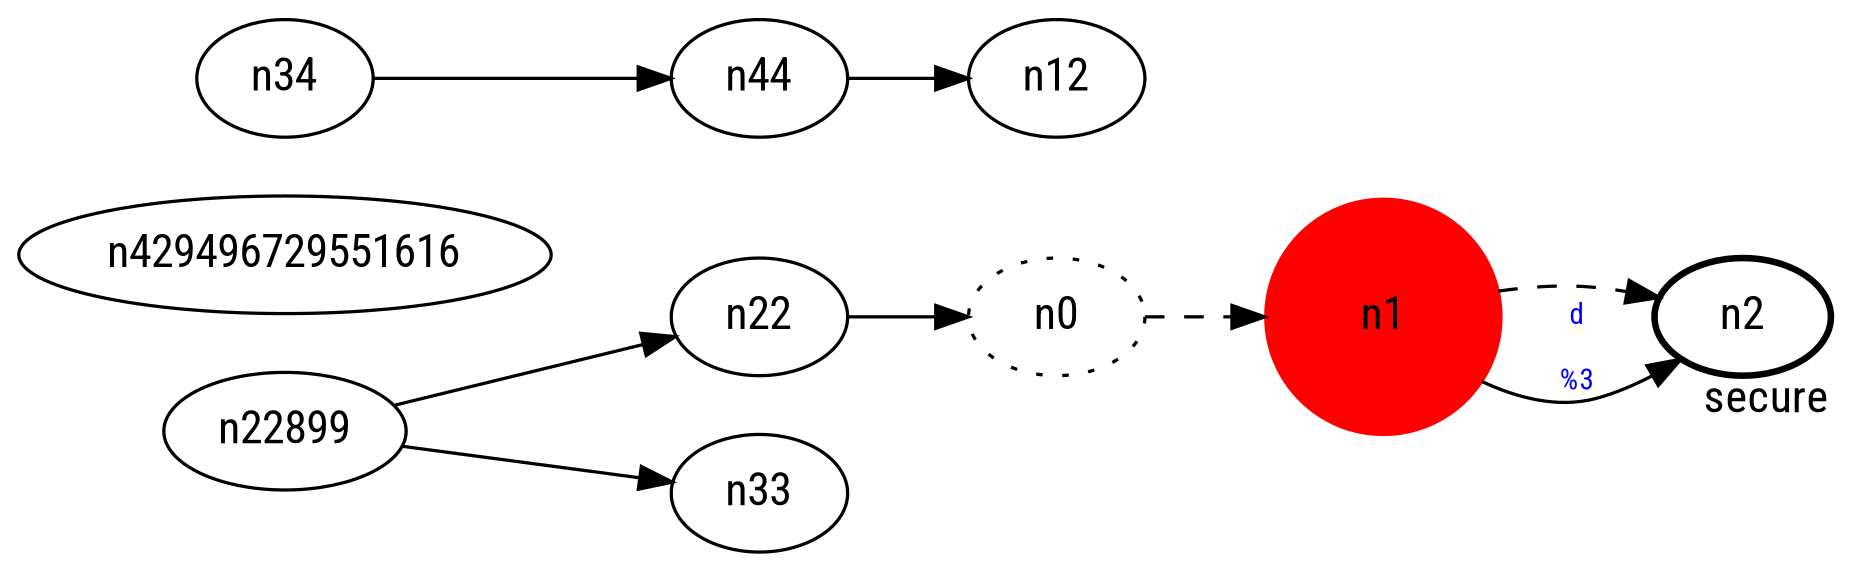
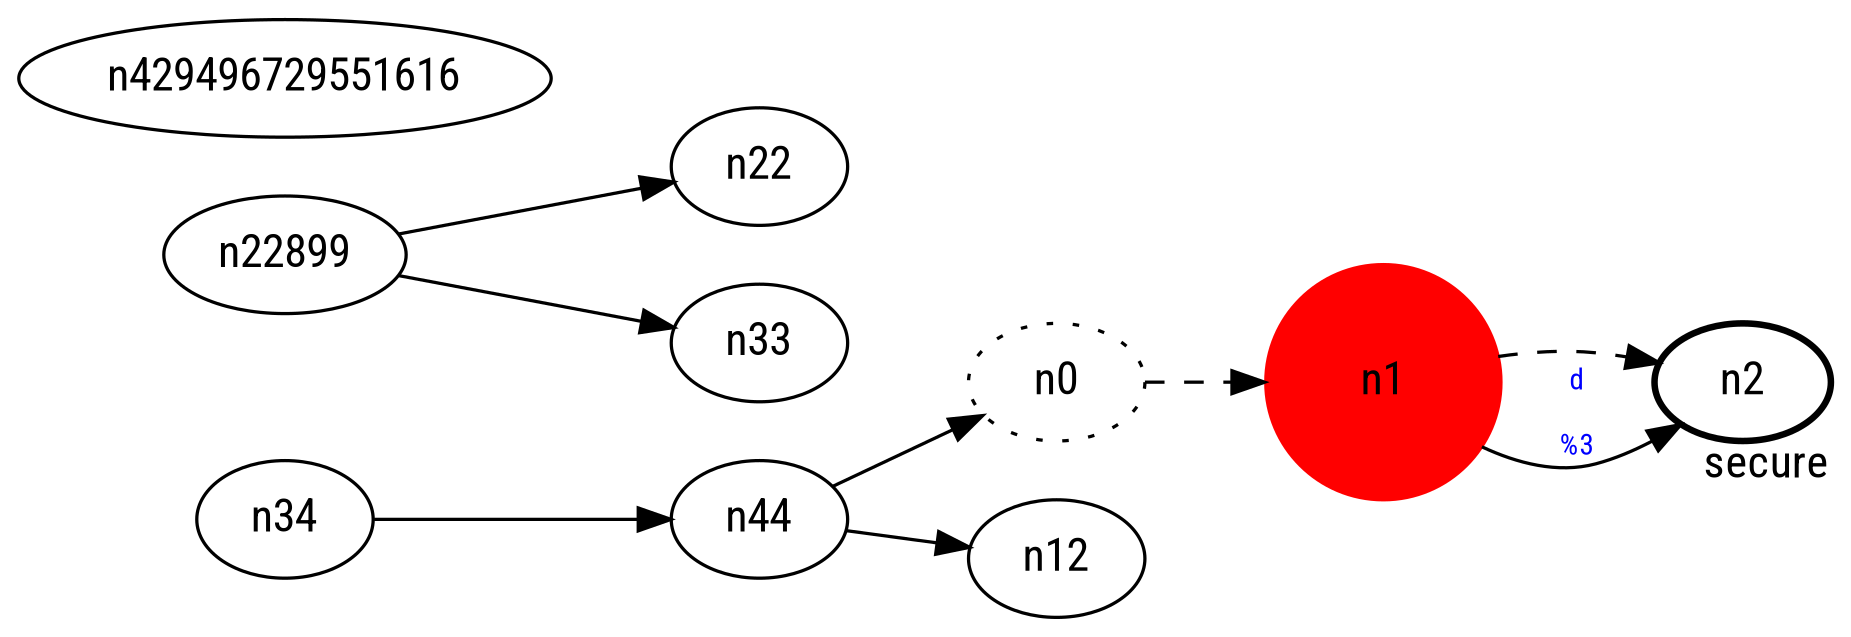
edge "n22" -> "n0": now "n44" -> "n0"
